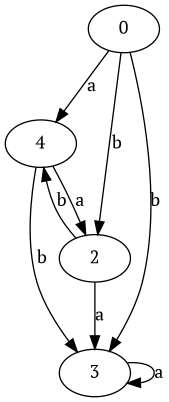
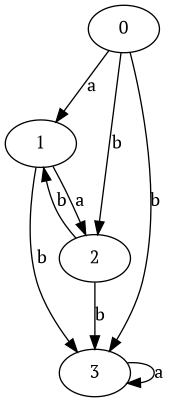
node "4": label "4" -> "1"
edge "2" -> "3": label "a" -> "b"
